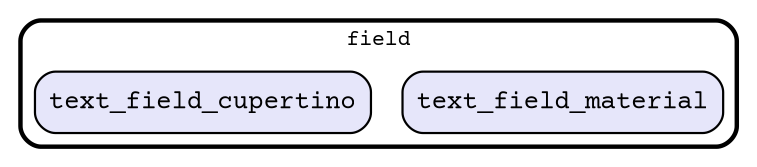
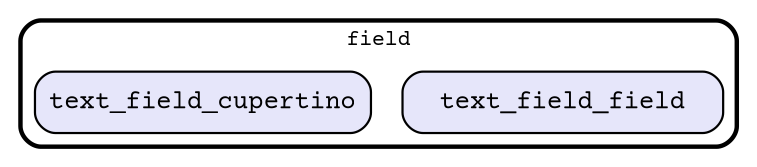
node "text_field_material": label "text_field_material" -> "text_field_field"
